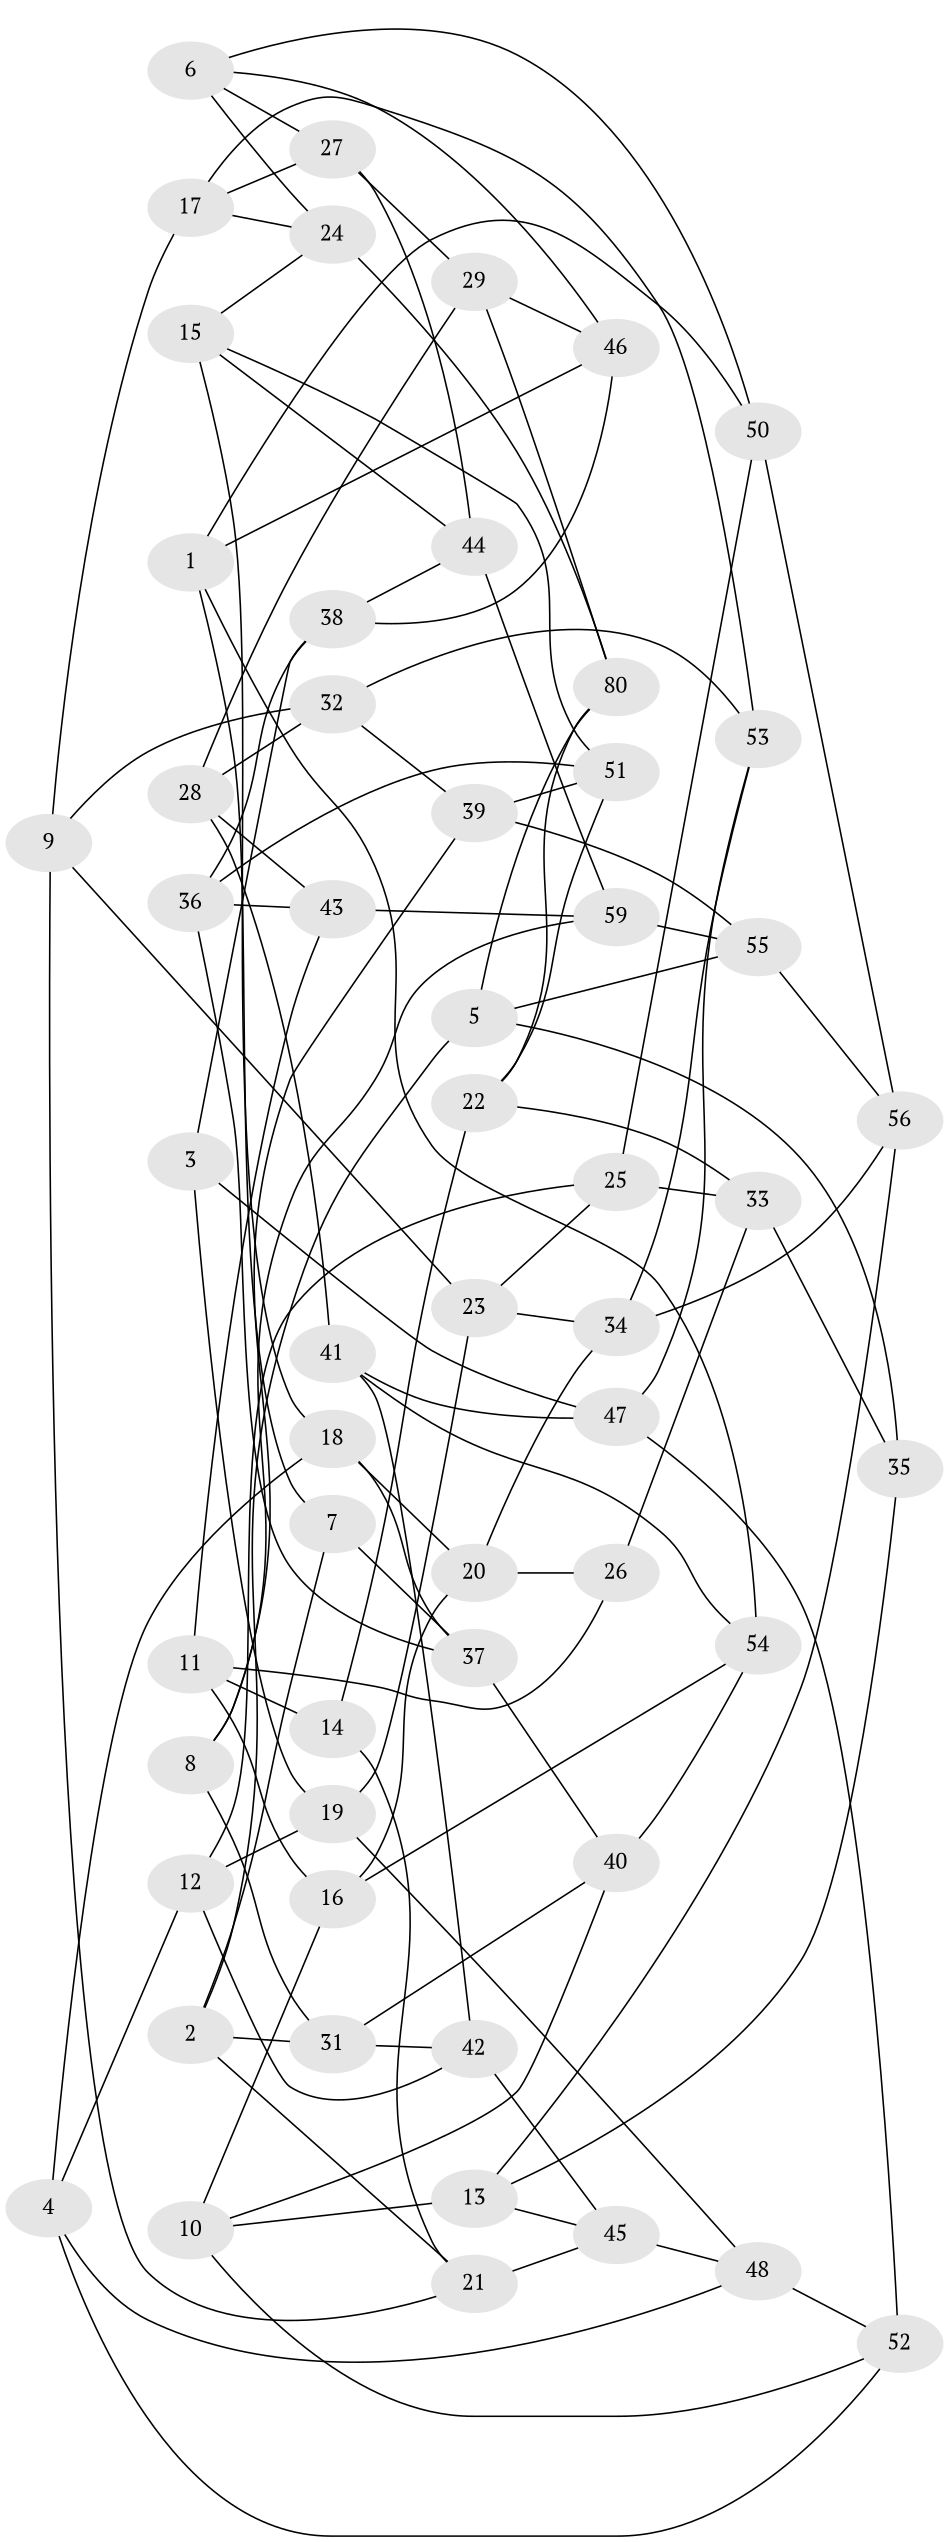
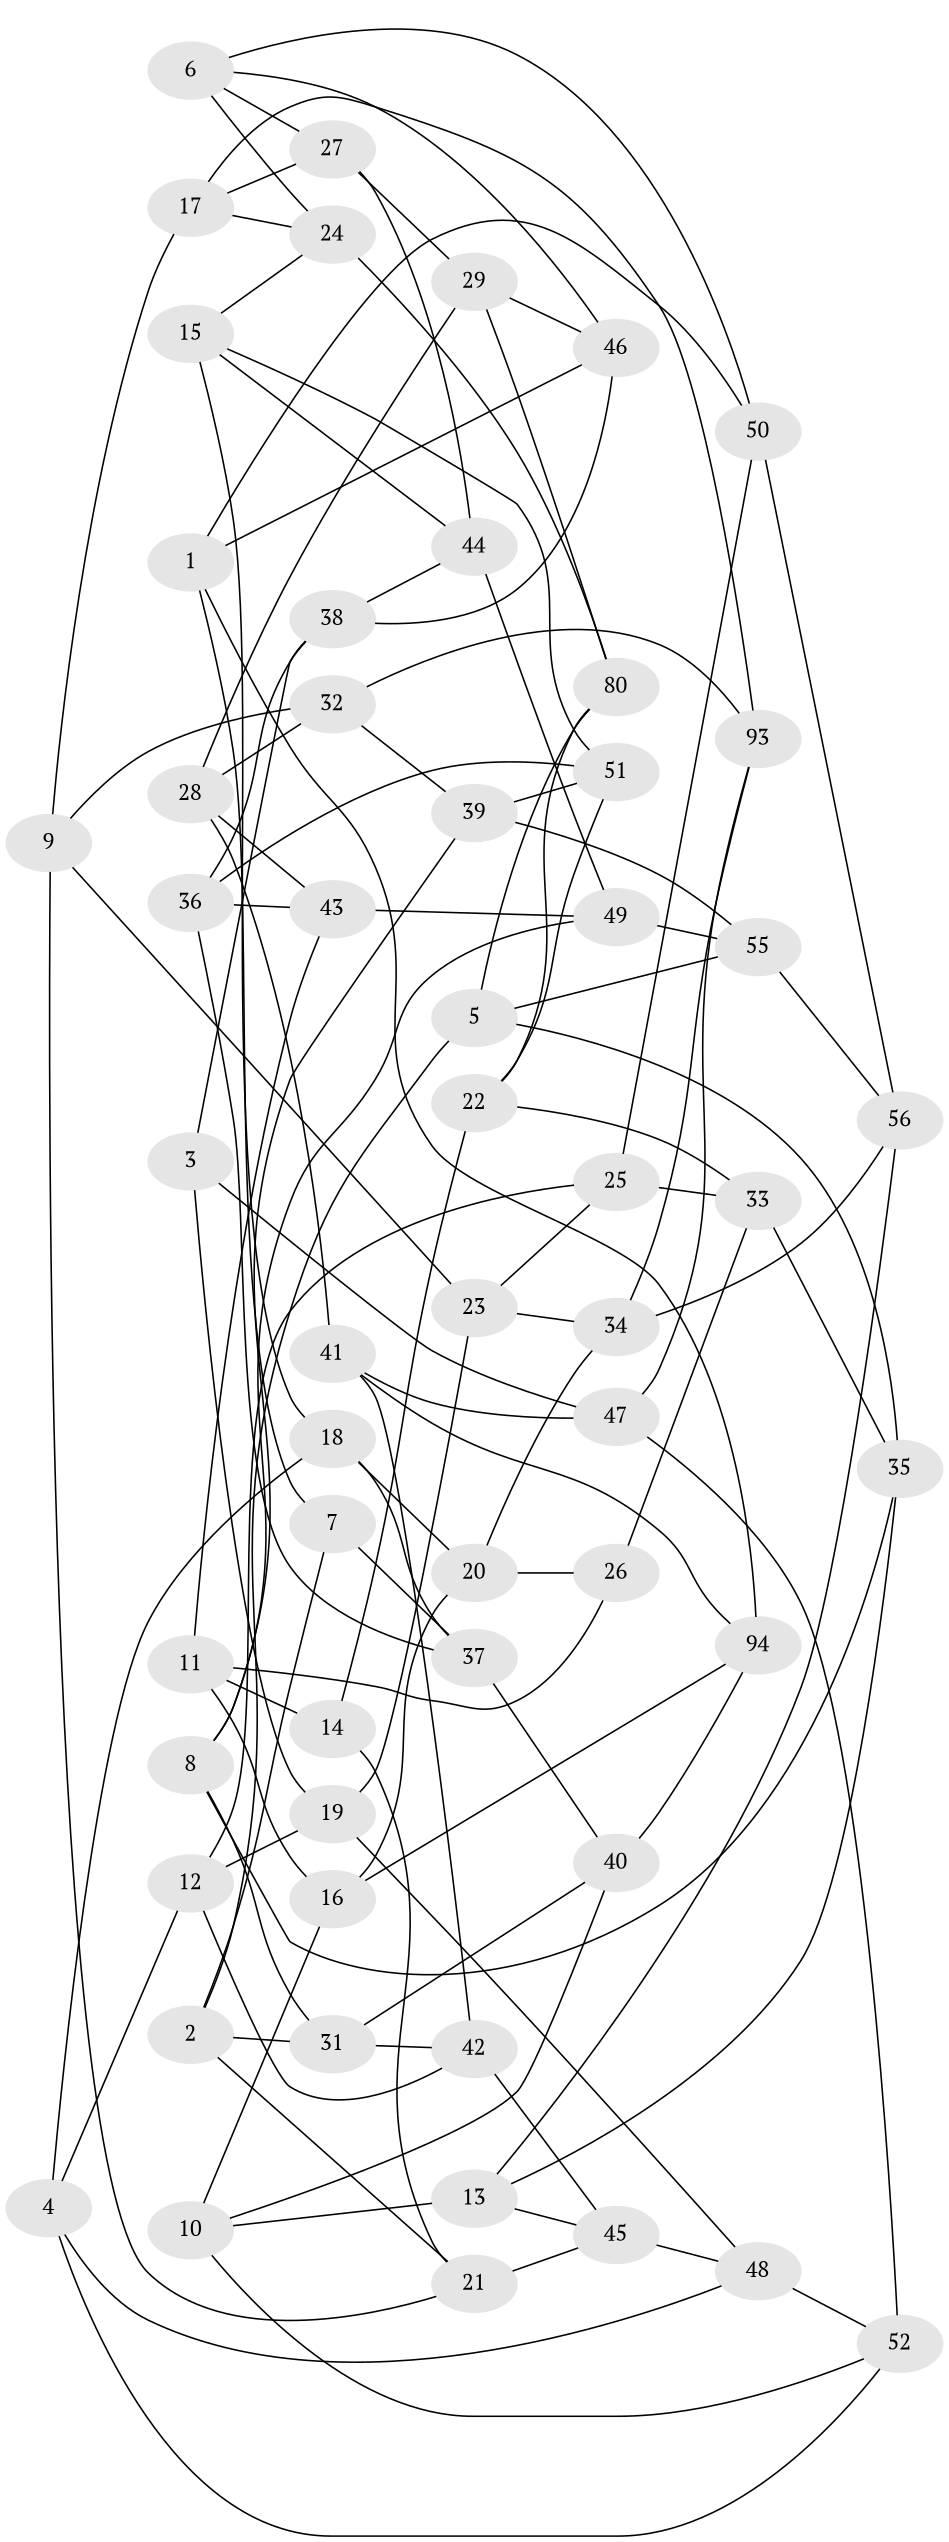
node "53": label "53" -> "93"
node "59": label "59" -> "49"
node "54": label "54" -> "94"
edge "35" -- "8": added
